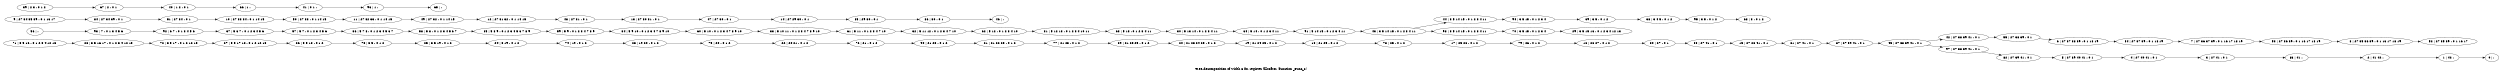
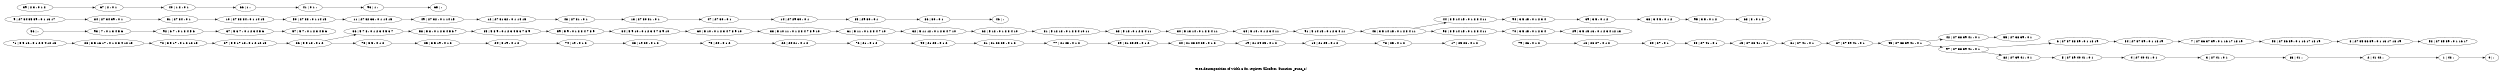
edge "57 | 5 7 : 0 1 2 3 4 5 6" -> "36 | 5 7 8 : 0 1 2 3 4 5 6 7": now "26 | 3 5 18 : 0 1 2" -> "36 | 5 7 8 : 0 1 2 3 4 5 6 7"
edge "55 | 27 38 39 : 0 1" -> "6 | 27 37 38 39 : 0 1 18 19": now "97 | 27 38 39 41 : 0 1" -> "6 | 27 37 38 39 : 0 1 18 19"
edge "17 | 25 26 : 0 1 2" -> "79 | 26 : 0 1 2": removed
